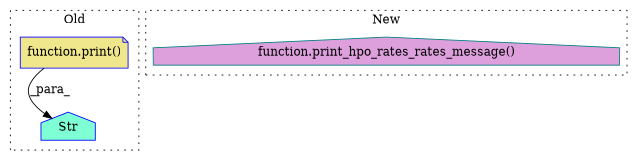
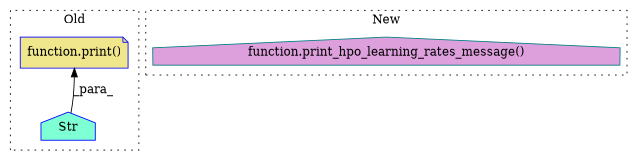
node "function.print_hpo_rates_rates_message()": label "function.print_hpo_rates_rates_message()" -> "function.print_hpo_learning_rates_message()"
edge "function.print()" -> "Str": reversed
